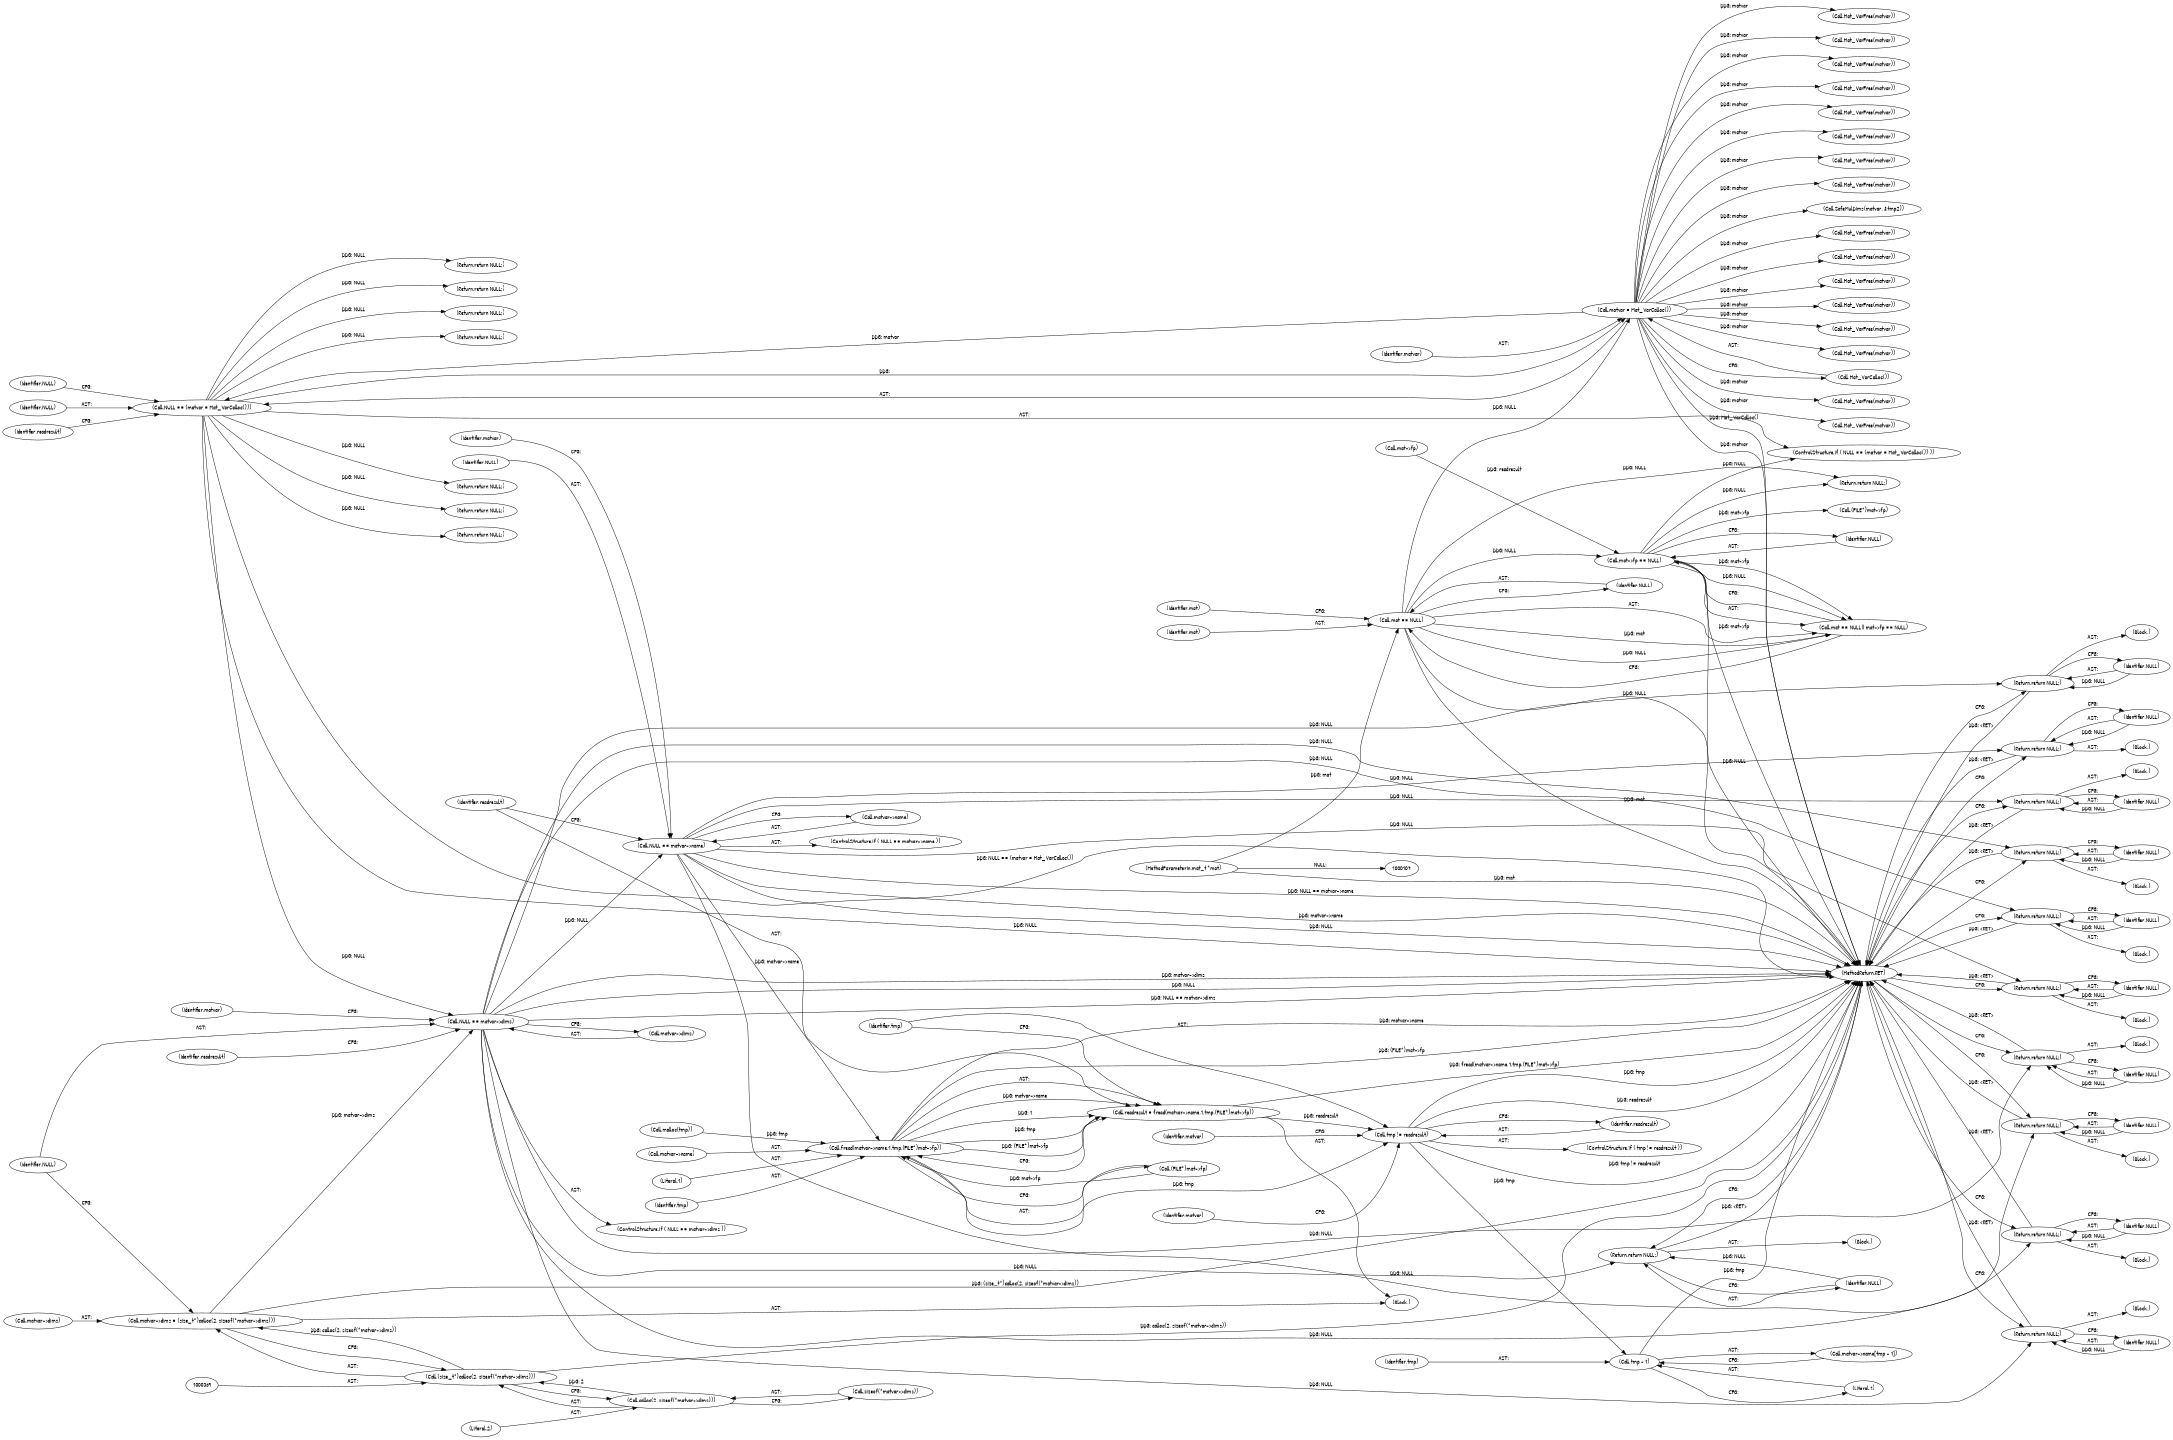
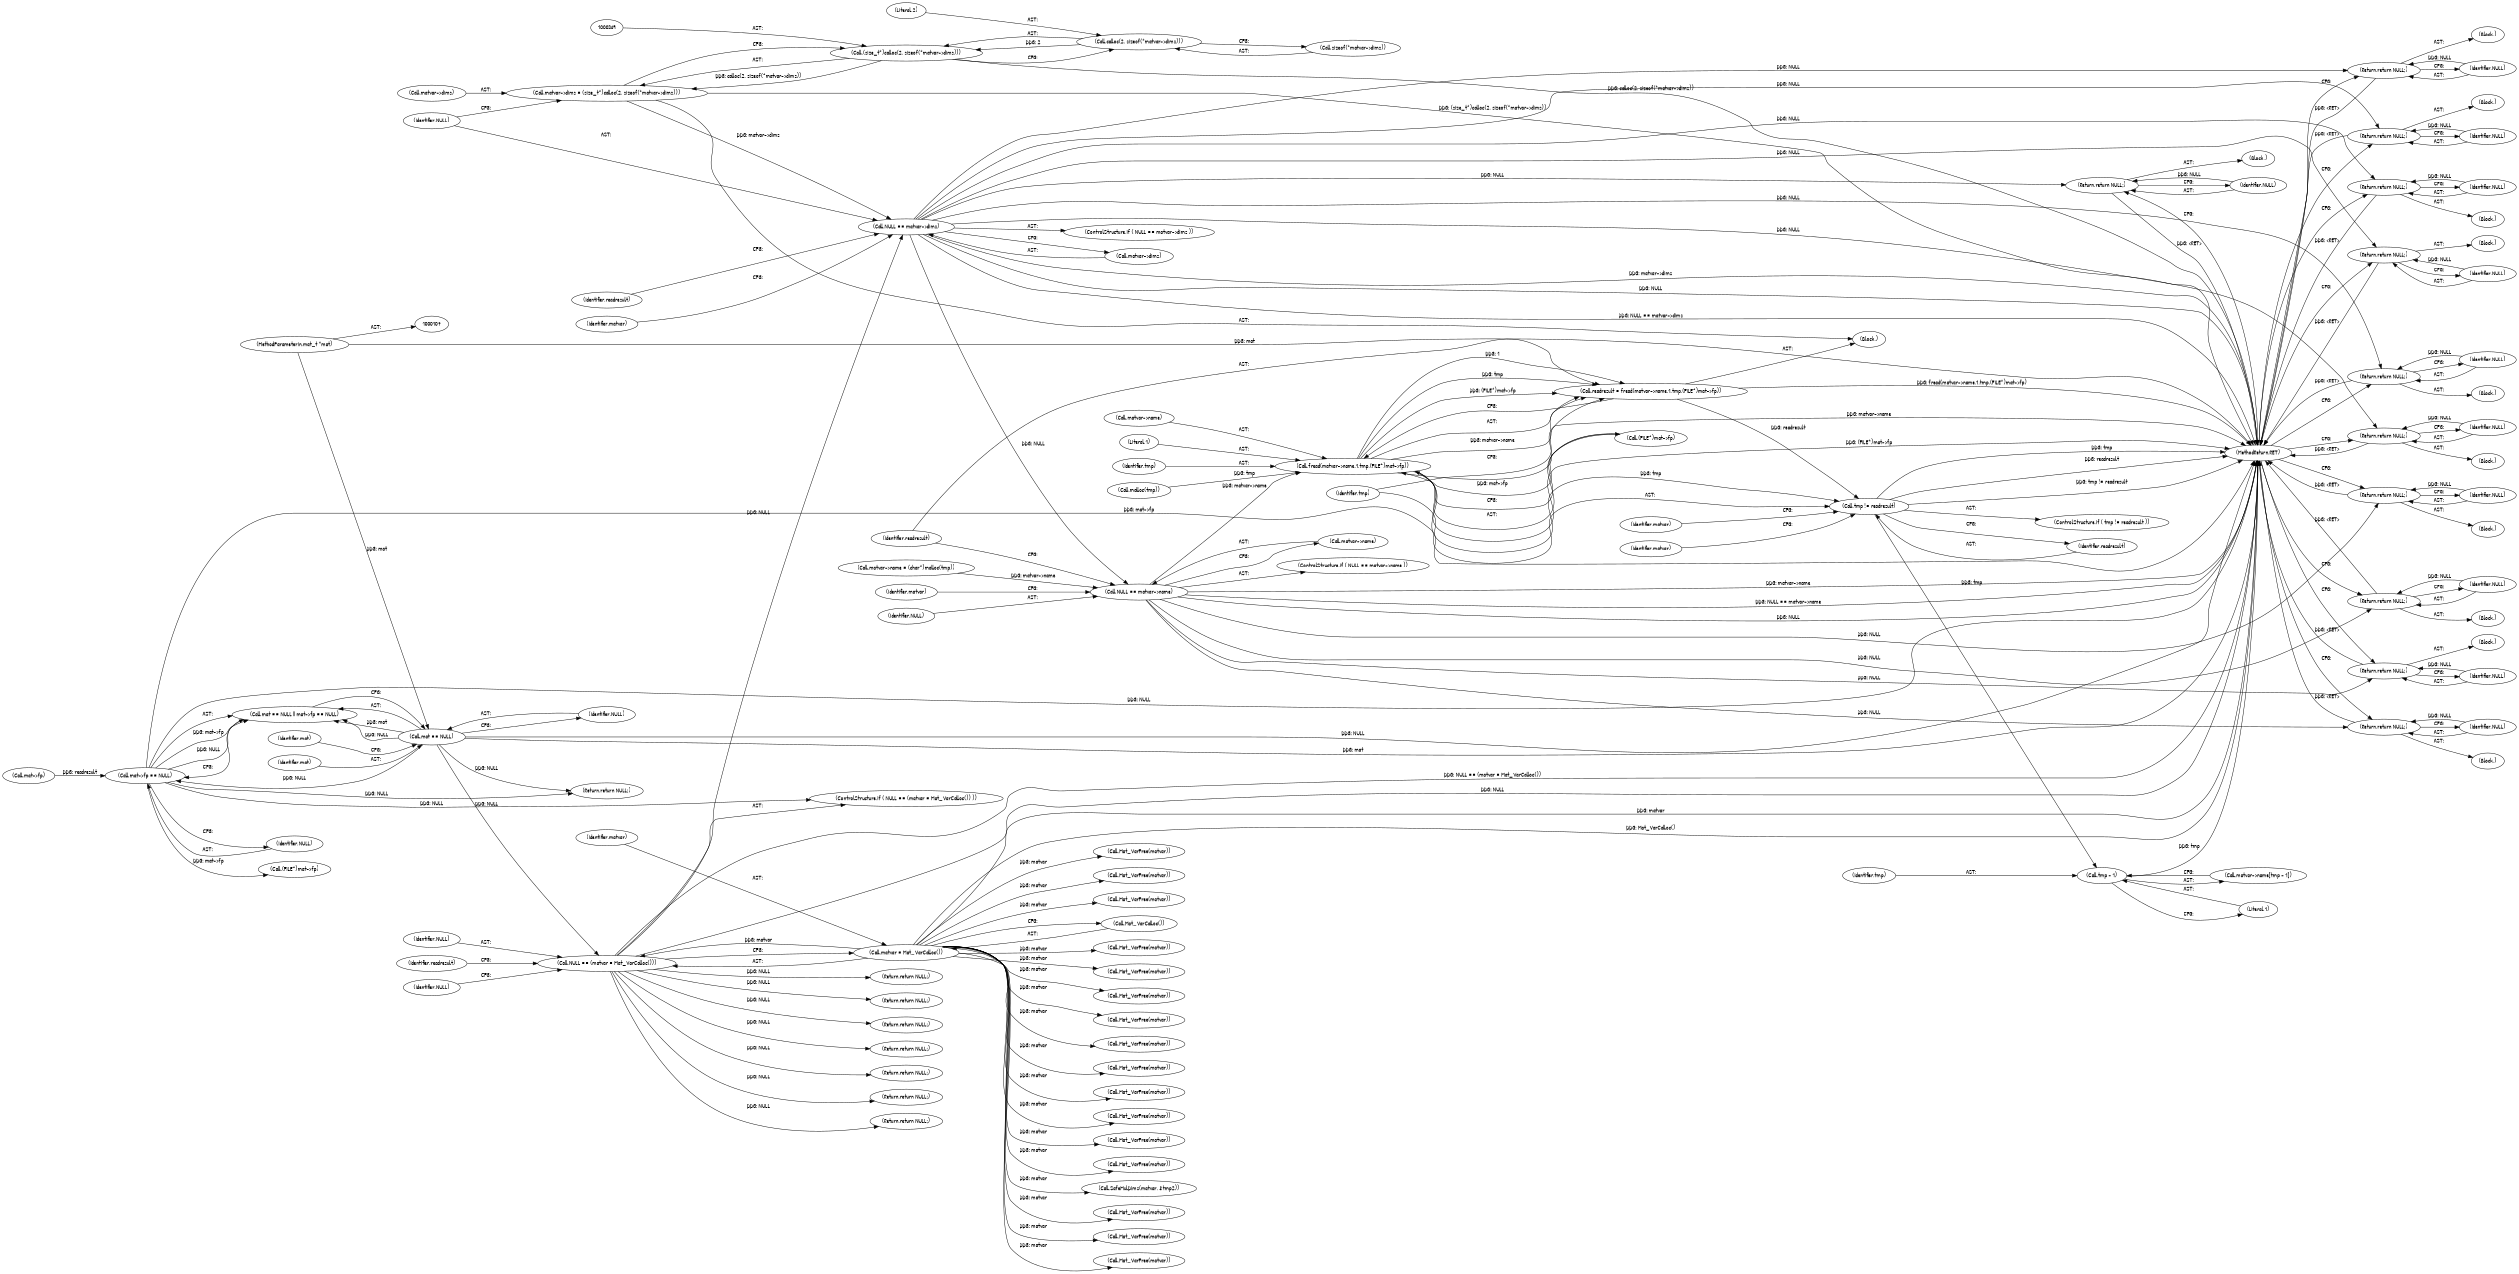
edge "(Call,NULL == (matvar = Mat_VarCalloc()))" -> "(Call,matvar = Mat_VarCalloc())": label "DDG: " -> "CFG: "
edge "(Call,mat == NULL)" -> "(Call,matvar = Mat_VarCalloc())": now "(Call,mat == NULL)" -> "(Call,NULL == (matvar = Mat_VarCalloc()))"
node "(Call,matvar->name = (char*)malloc(tmp))": added
edge "(MethodParameterIn,mat_t *mat)" -> "1000107": label "NULL: " -> "AST: "
